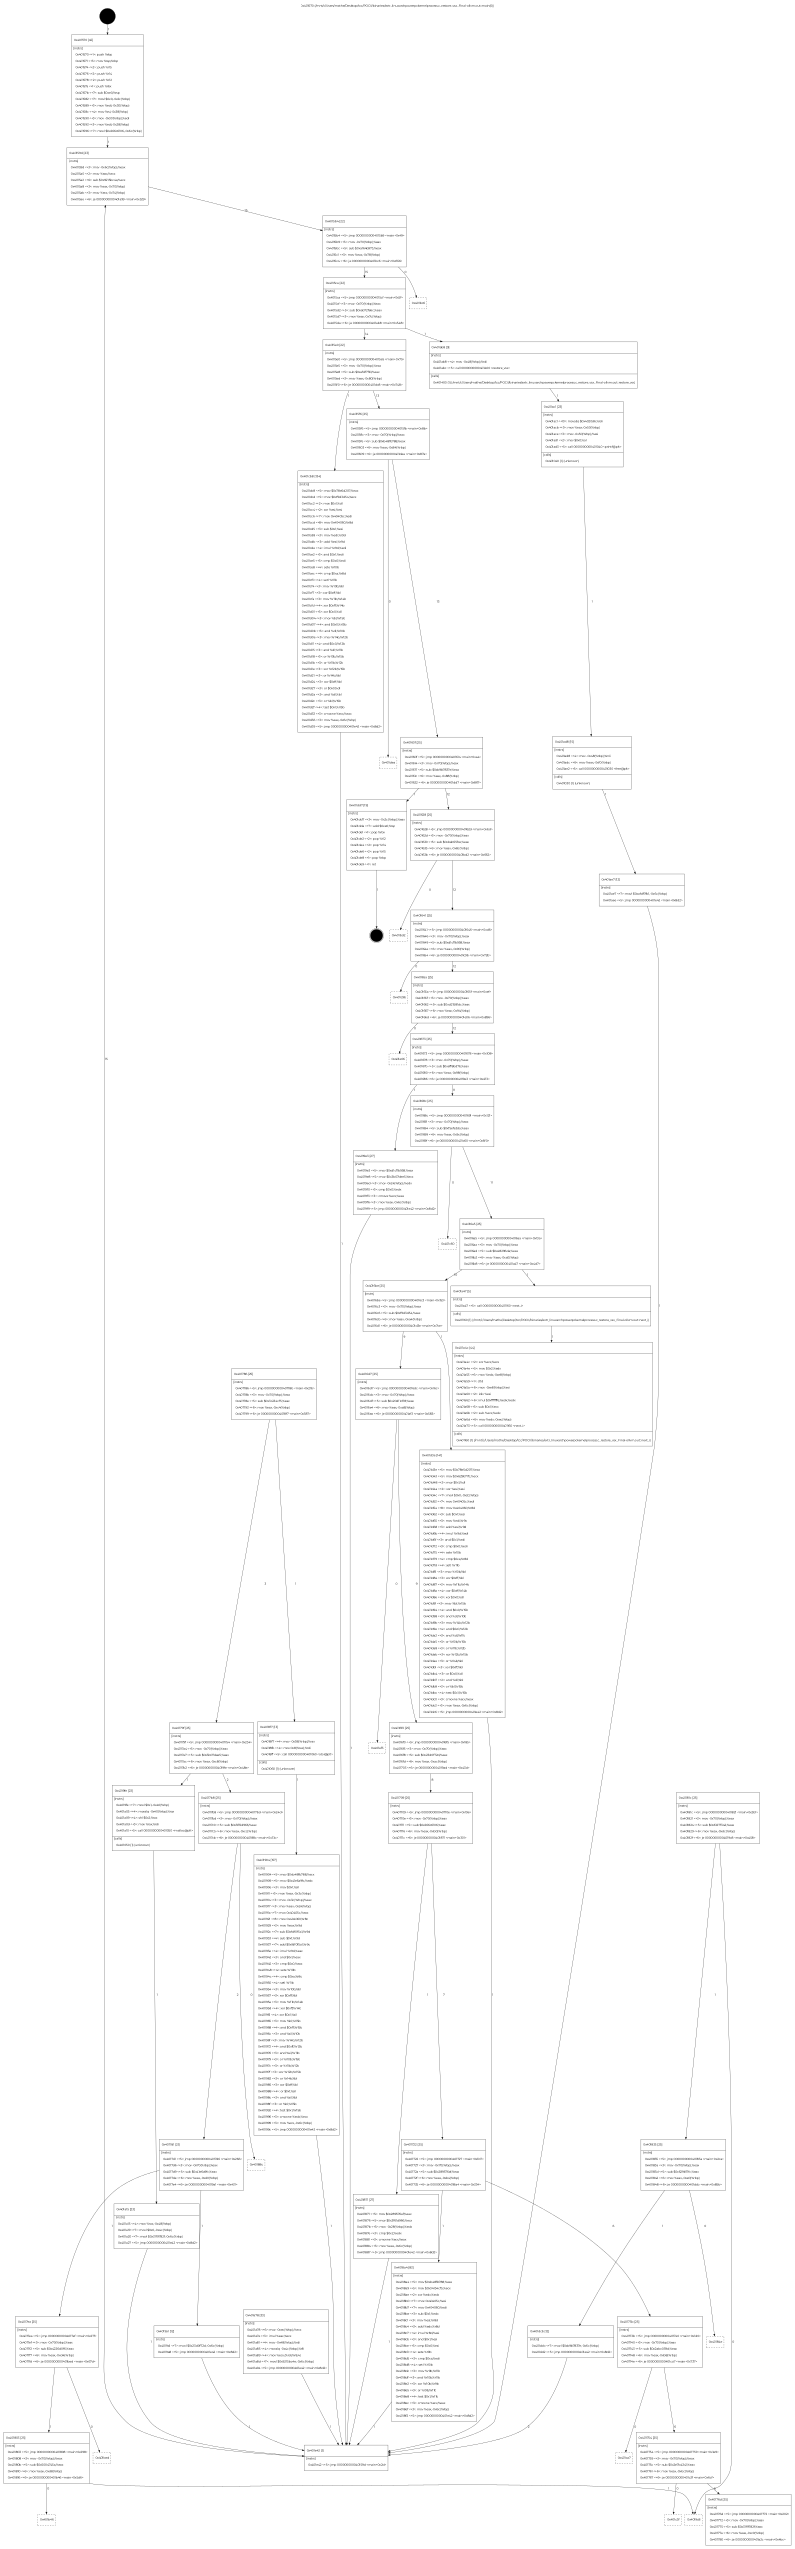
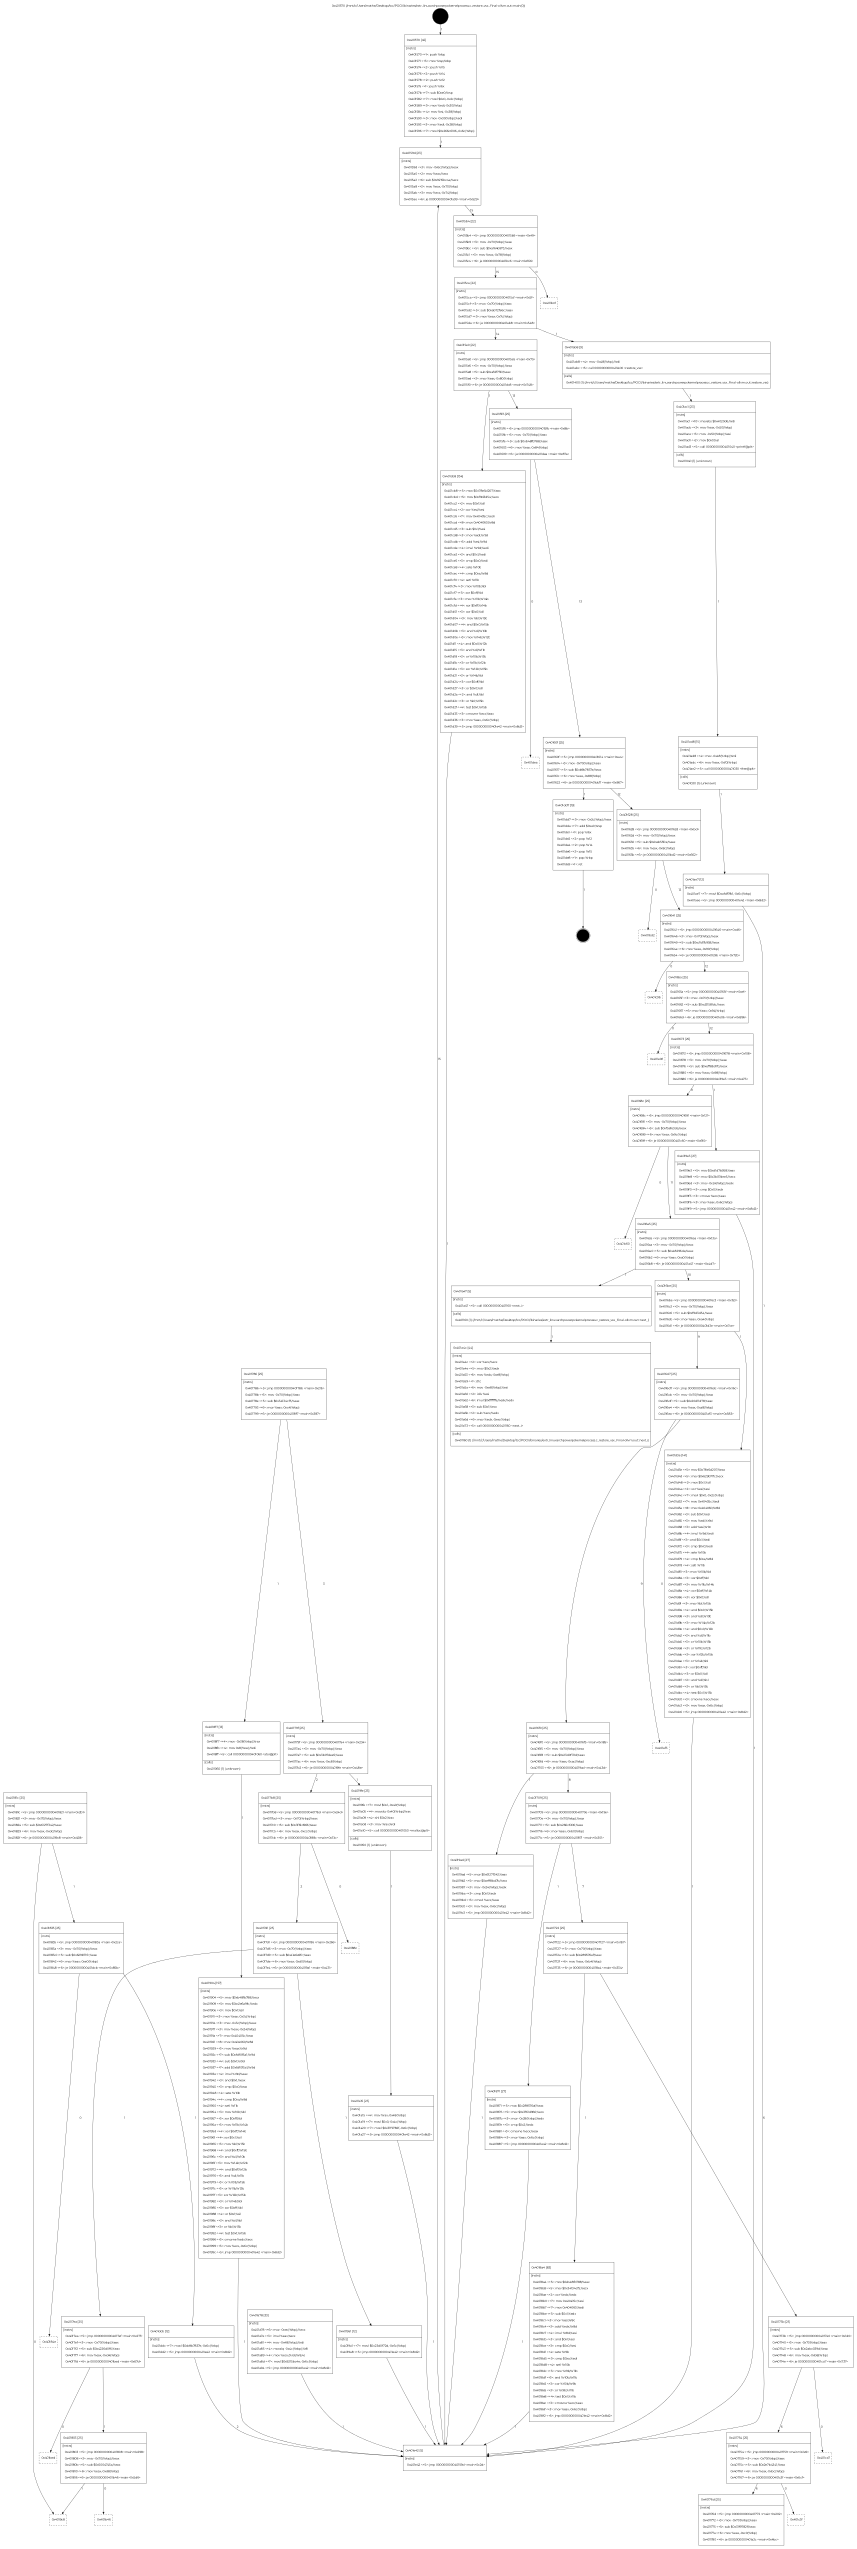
node "0x4019ad [27]": added
